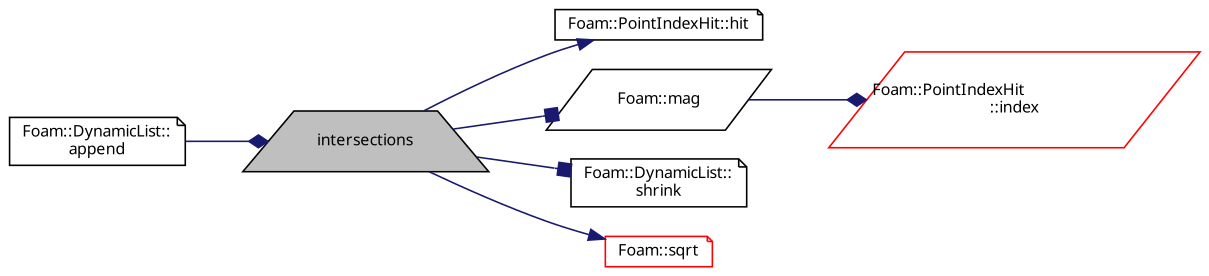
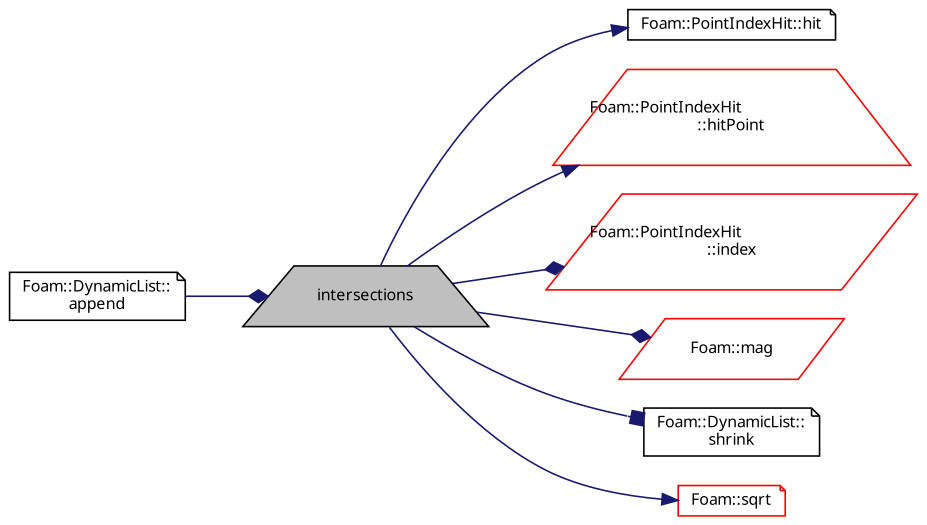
node "Foam::mag": color black -> red
edge "Foam::mag" -> "Foam::PointIndexHit ::index": now "intersections" -> "Foam::PointIndexHit ::index"
node "Foam::PointIndexHit ::hitPoint": added
edge "intersections" -> "Foam::mag": arrowhead box -> diamond
